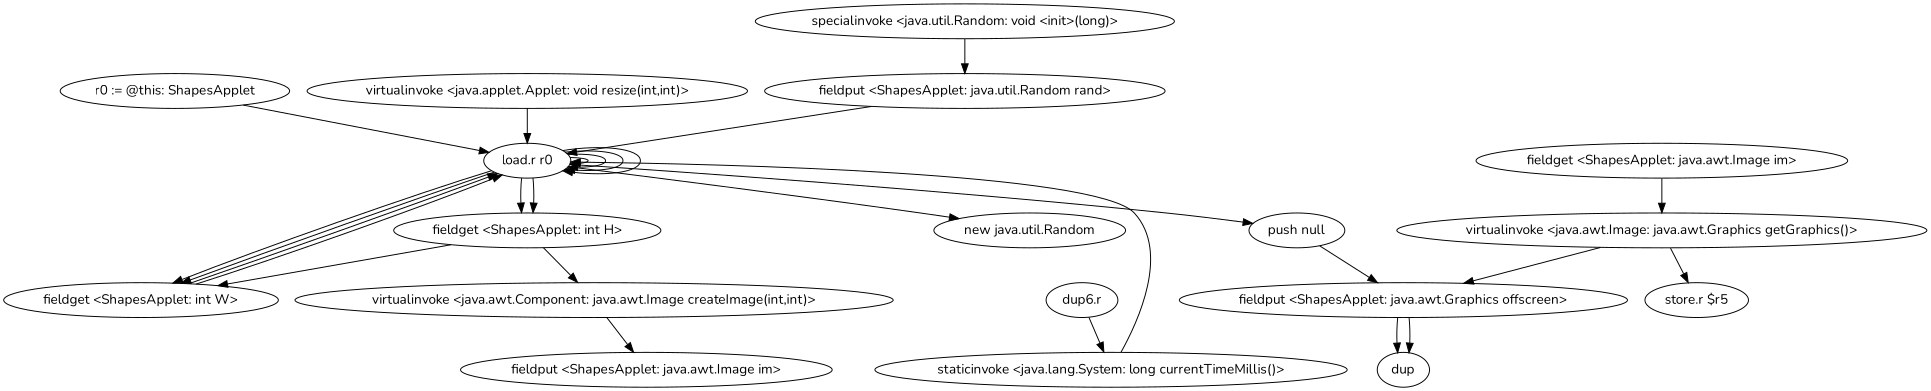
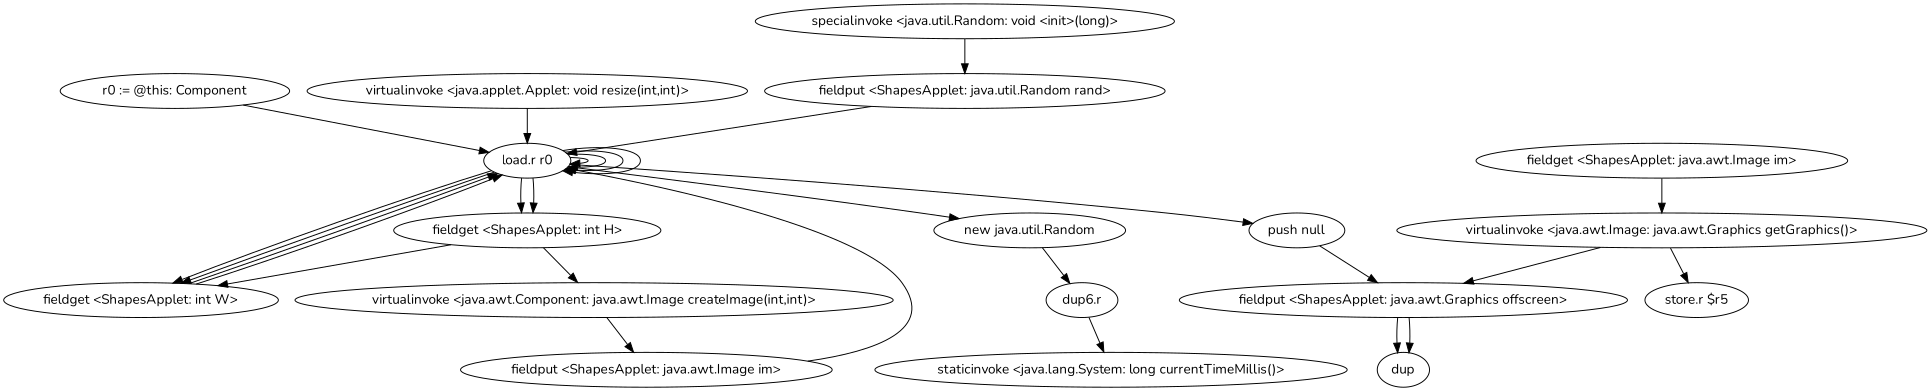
node "r0 := @this: ShapesApplet": label "r0 := @this: ShapesApplet" -> "r0 := @this: Component"
edge "staticinvoke <java.lang.System: long currentTimeMillis()>" -> "load.r r0": now "fieldput <ShapesApplet: java.awt.Image im>" -> "load.r r0"
edge "new java.util.Random" -> "dup6.r": added
